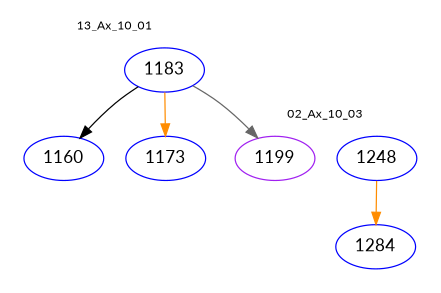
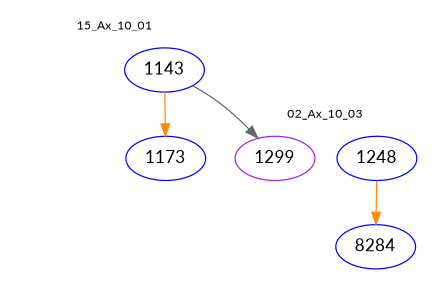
cluster "13_Ax_10_01": label "13_Ax_10_01" -> "15_Ax_10_01"
node "1183": label "1183" -> "1143"
node "1160": removed
node "1199": label "1199" -> "1299"
node "1284": label "1284" -> "8284"
